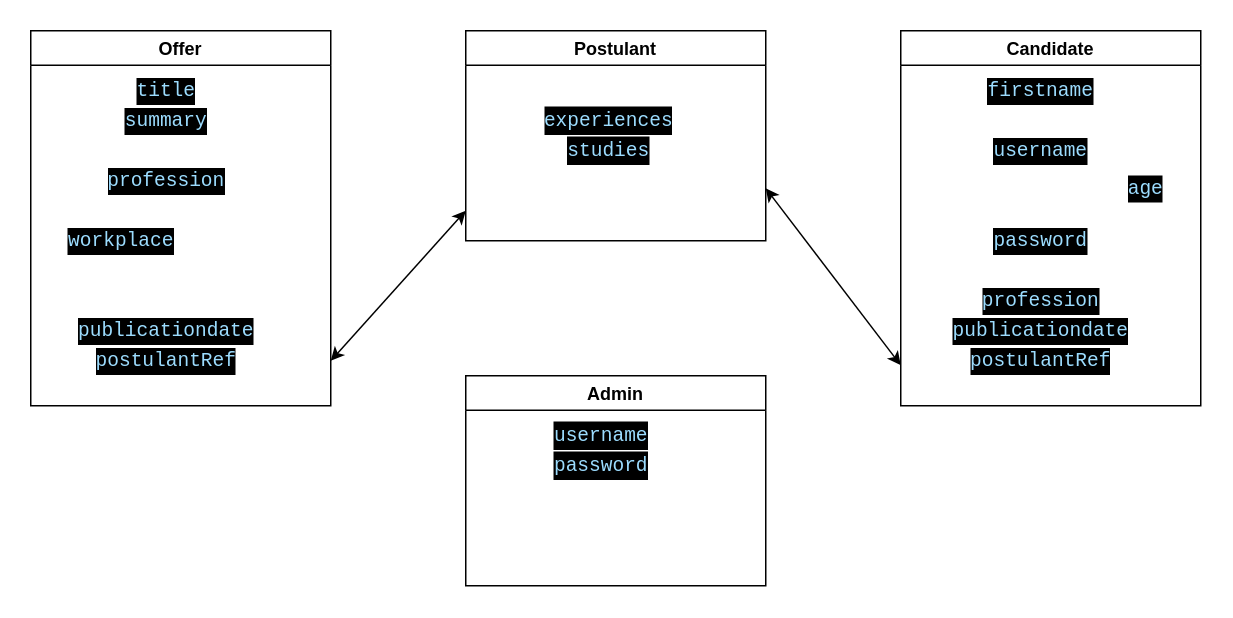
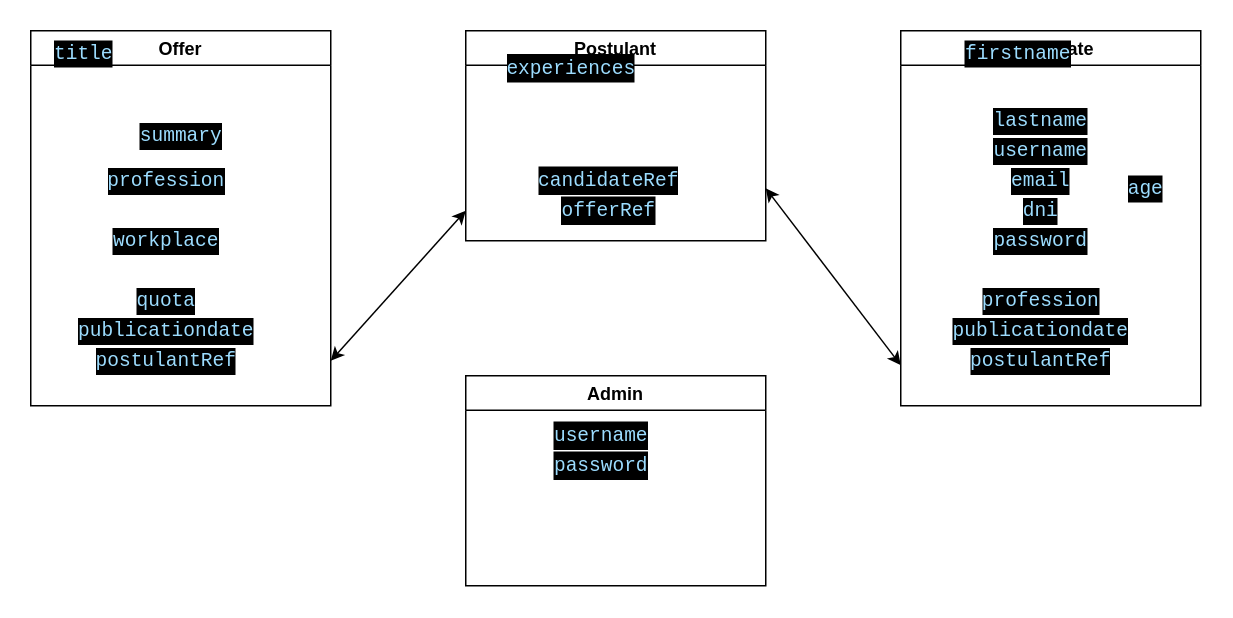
node "title": moved (166, 91) -> (83, 53)
node "firstname": moved (1040, 91) -> (1018, 53)
node "summary": moved (166, 121) -> (181, 136)
node "experiences": moved (608, 121) -> (571, 68)
node "lastname": added
node "studies": removed
node "candidateRef": added
node "email": added
node "offerRef": added
node "dni": added
node "workplace": moved (121, 241) -> (166, 241)
node "quota": added
